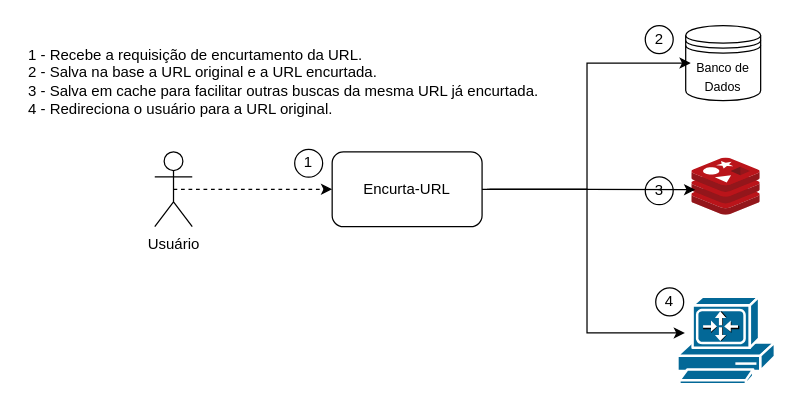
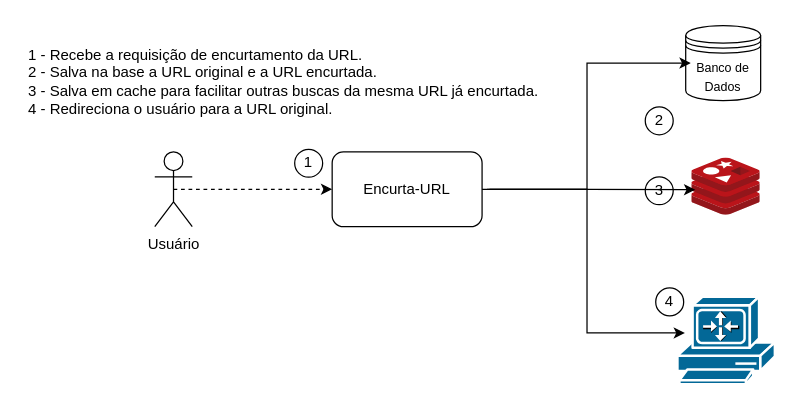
node "2": moved (659, 40) -> (659, 121)
